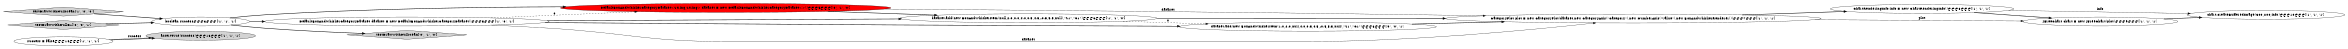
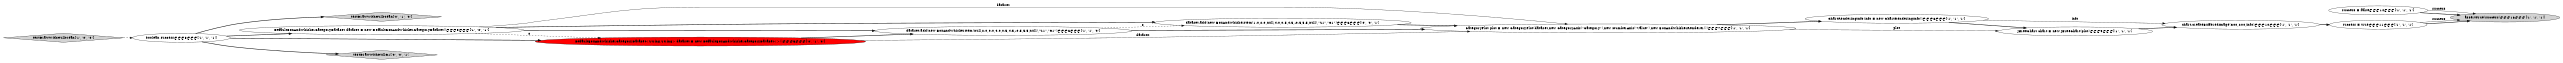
edge "testDrawWithNullMean['1', '0', '0']" -> "boolean success@@@3@@@['1', '1', '1']": style bold -> dashed
edge "testDrawWithNullQ1['0', '0', '1']" -> "boolean success@@@3@@@['1', '1', '1']": reversed
node "success = true@@@11@@@['1', '1', '1']": added
